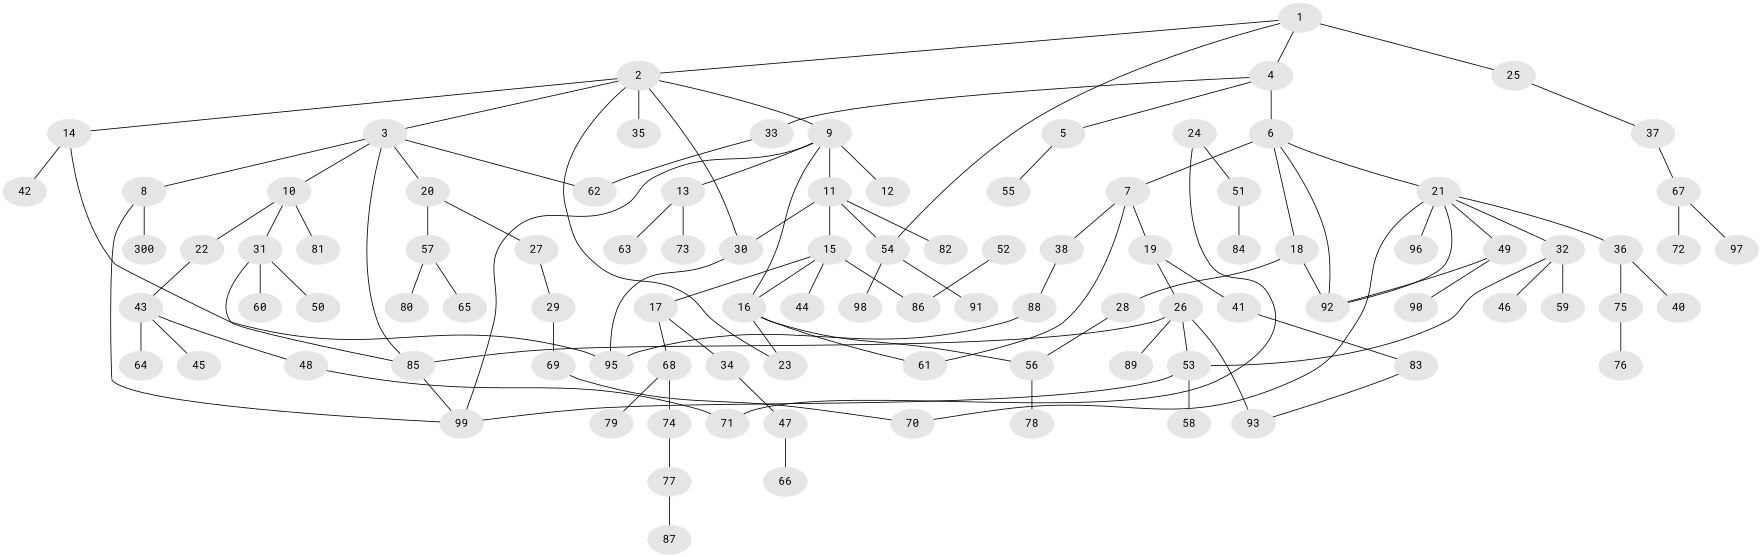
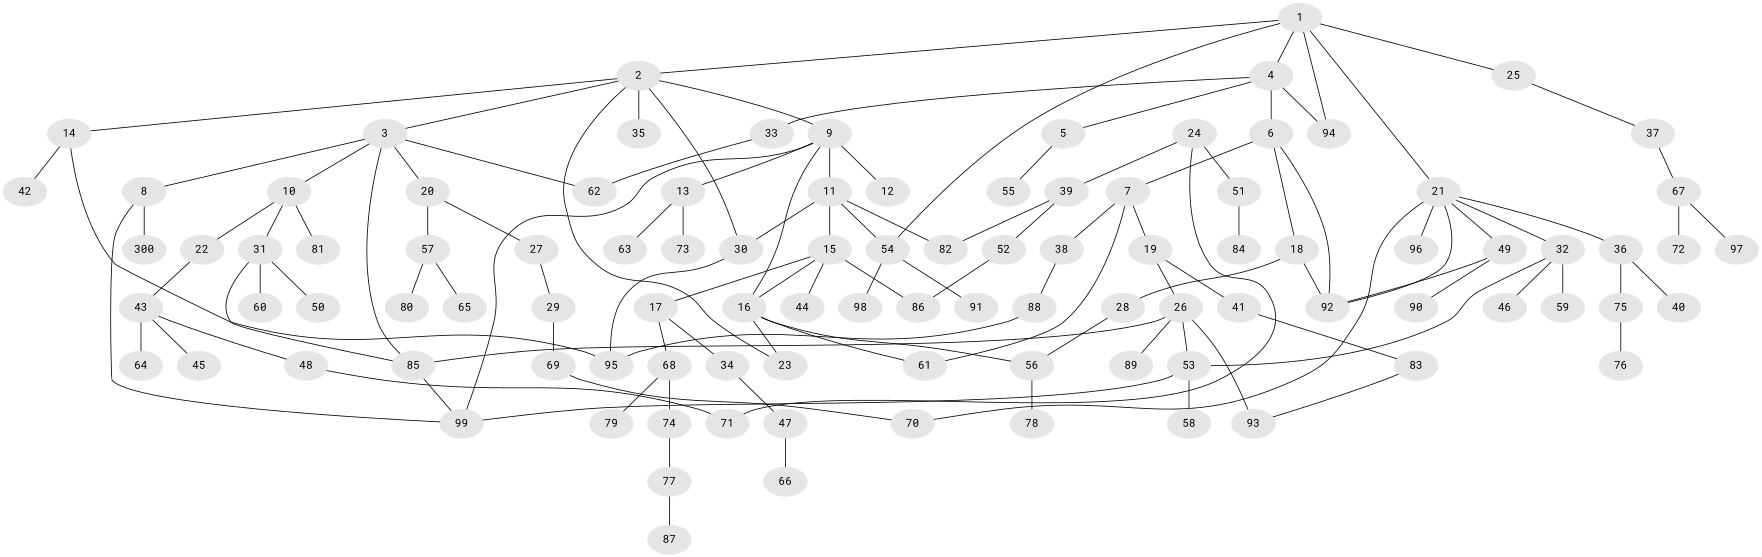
node "94": added
edge "6" -- "21": now "1" -- "21"
node "39": added
